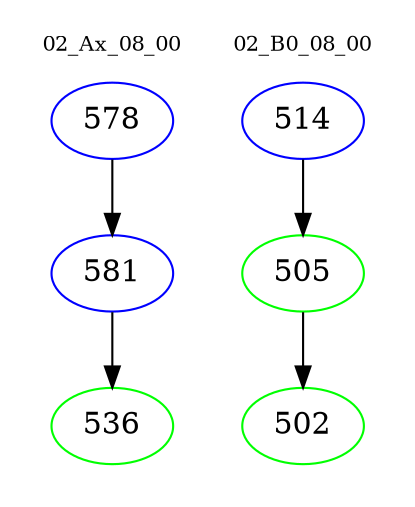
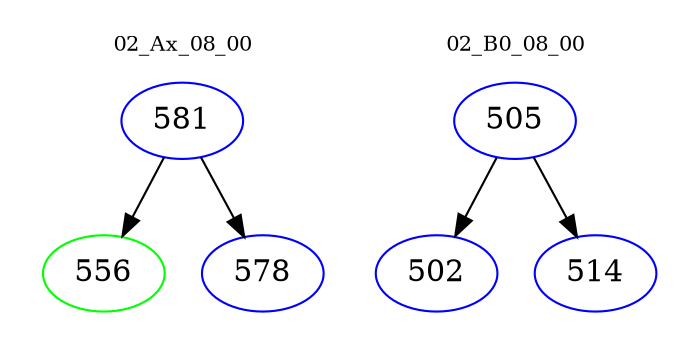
edge "578" -> "581": reversed
edge "514" -> "505": reversed
node "505": color green -> blue
node "536": label "536" -> "556"
node "502": color green -> blue
